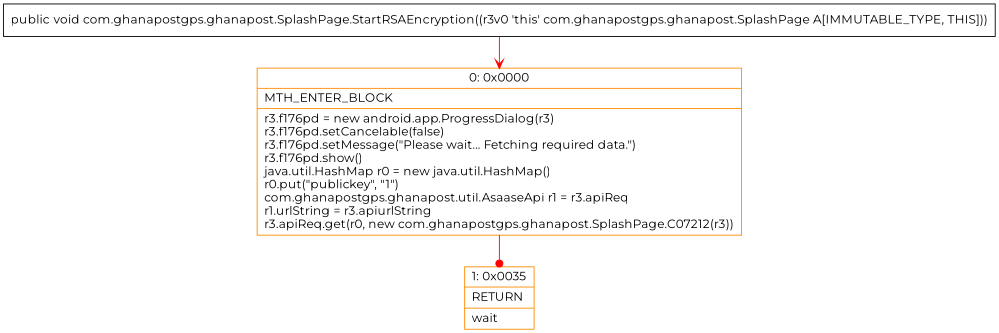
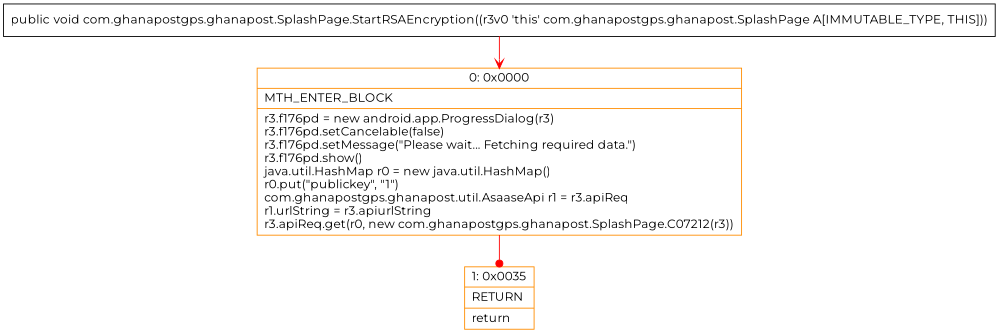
node "1: 0x0035": text "wait" -> "return"
